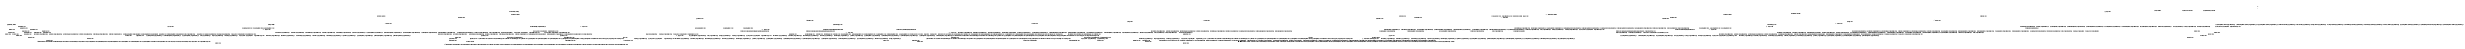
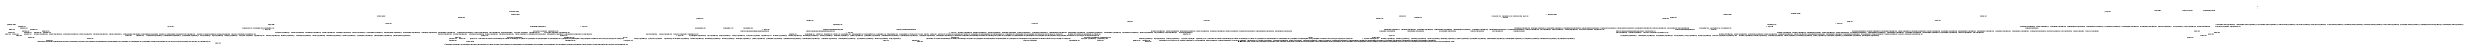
edge "s4" -> "s5": now "s21" -> "s5"
